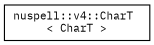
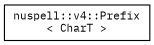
node "nuspell::v4::CharT < CharT >": label "nuspell::v4::CharT < CharT >" -> "nuspell::v4::Prefix < CharT >"
